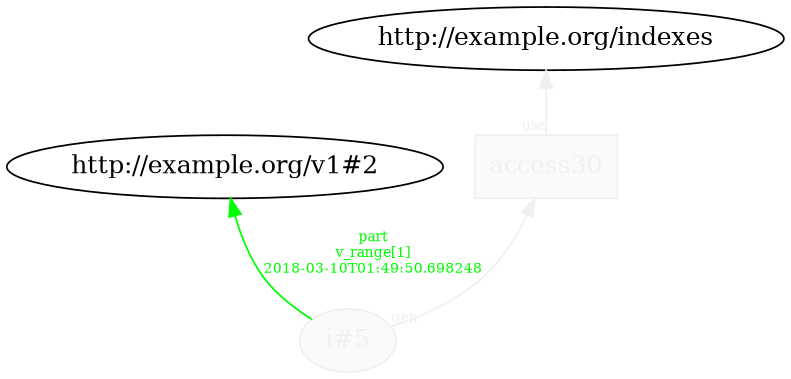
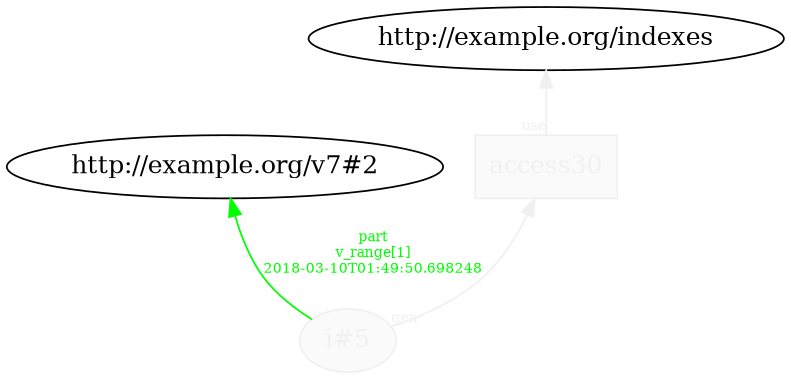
node "http://example.org/v1#2": label "http://example.org/v1#2" -> "http://example.org/v7#2"
